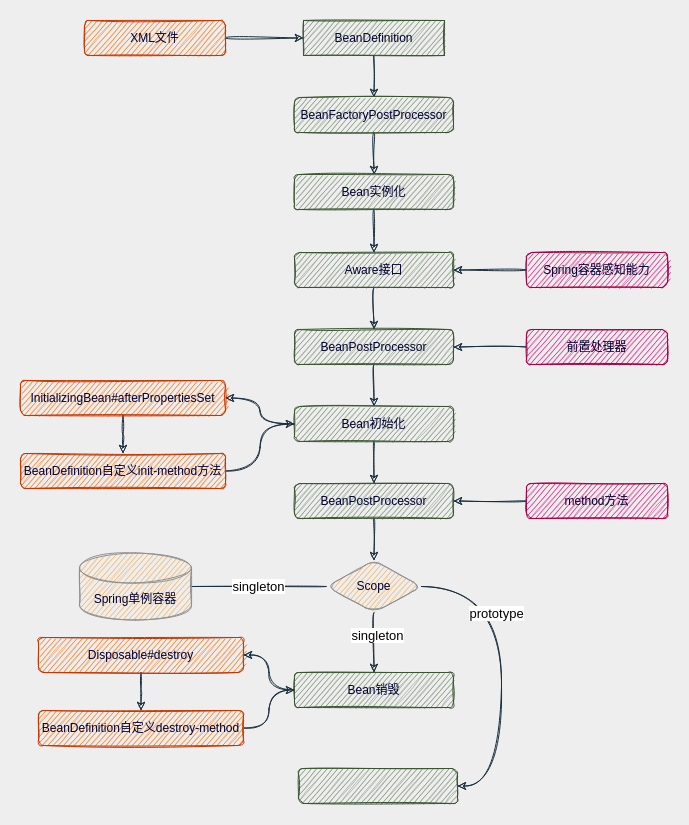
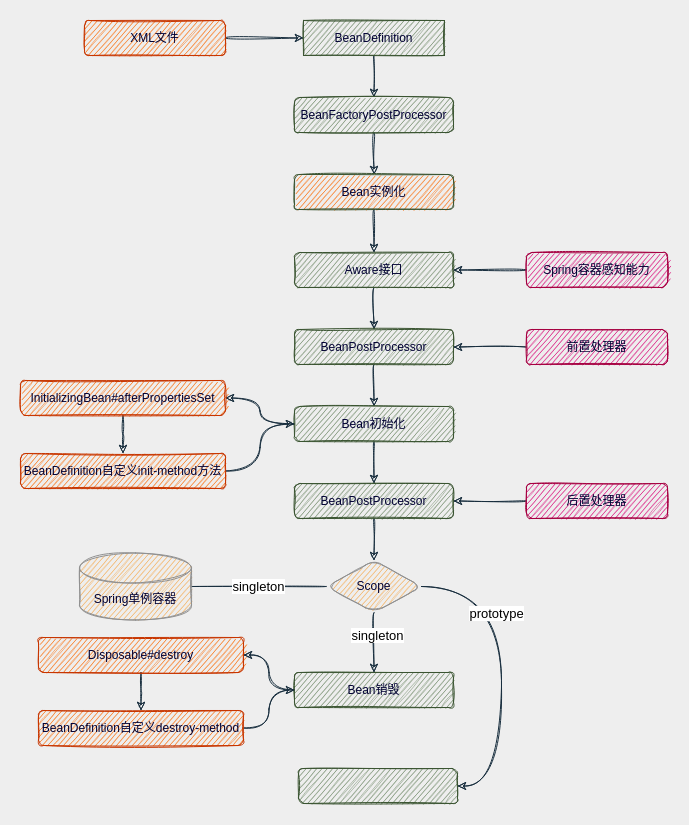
node "Bean实例化": fillcolor #6d8764 -> #fa6800
node "method方法": label "method方法" -> "后置处理器"
